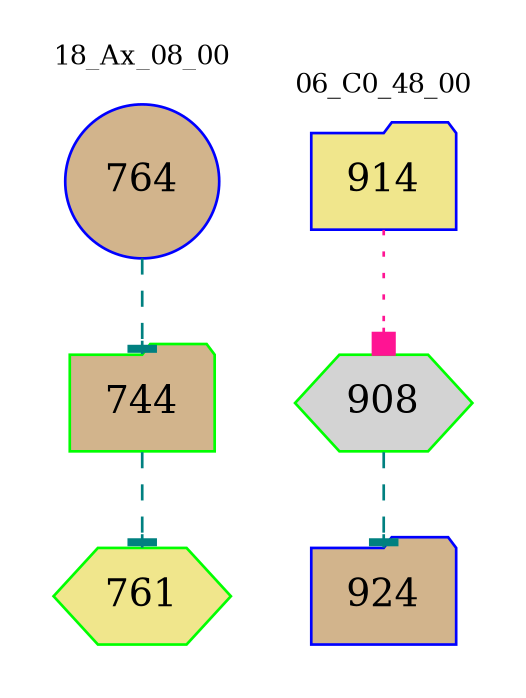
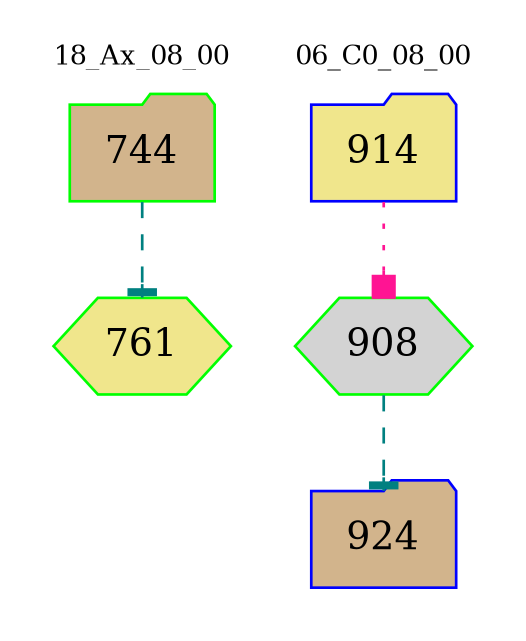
cluster "06_C0_48_00": label "06_C0_48_00" -> "06_C0_08_00"
node "764": removed
